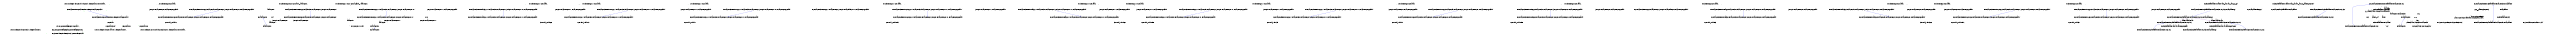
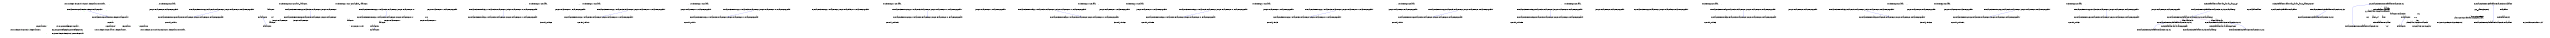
node "Entry RestSharp.Parameter.ExecuteAsync()": label "Entry RestSharp.Parameter.ExecuteAsync()" -> "Entry RestSharp.Parameter.Parameter()"
node "0: ResponseStatus.TimedOut": added
